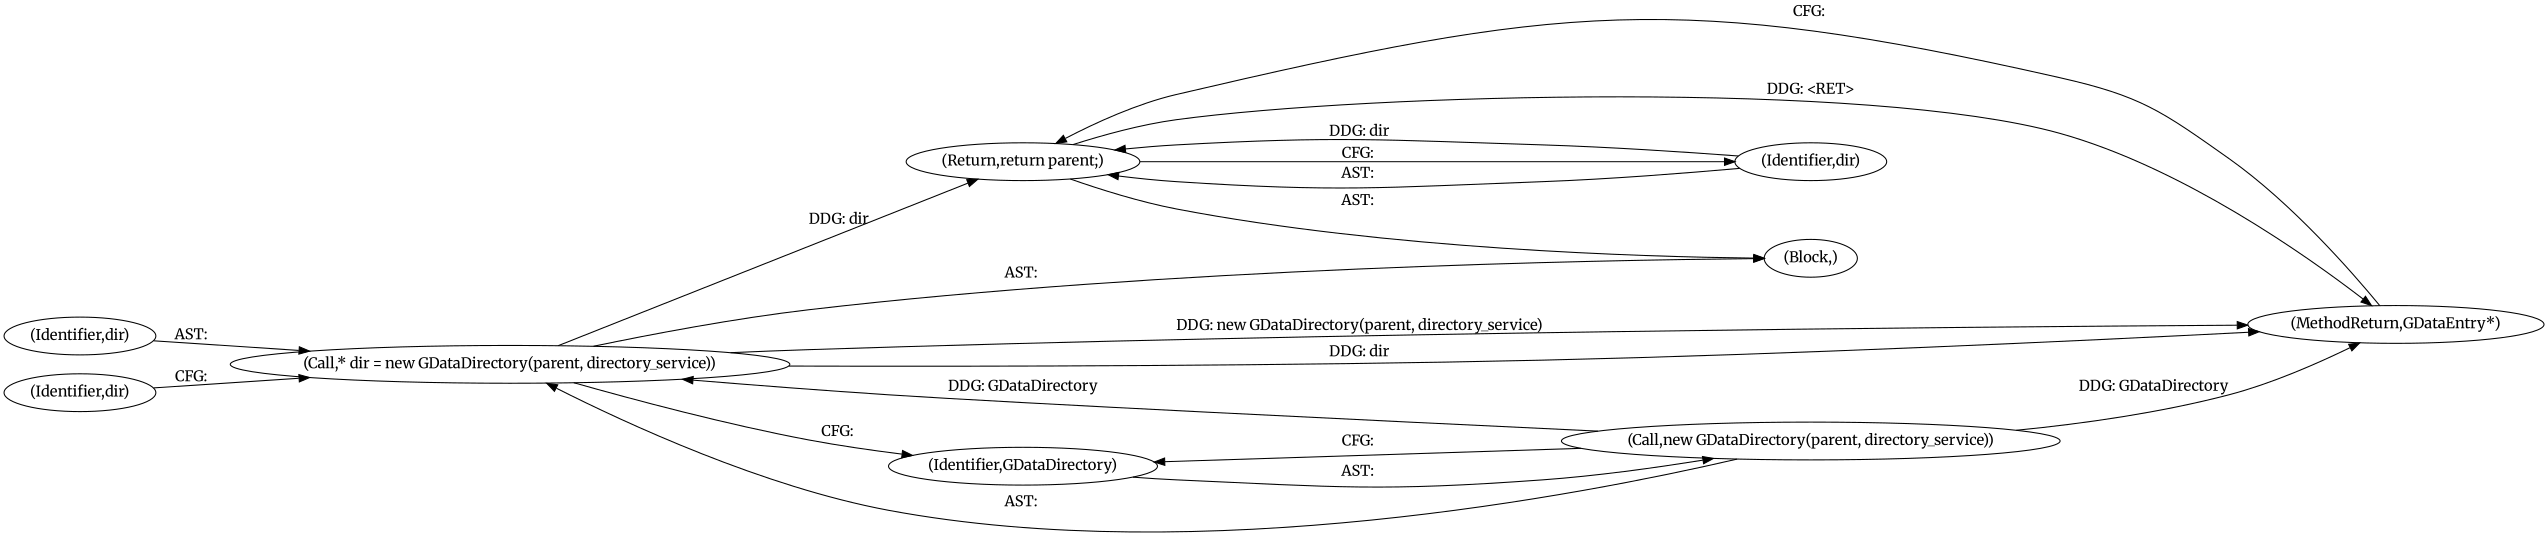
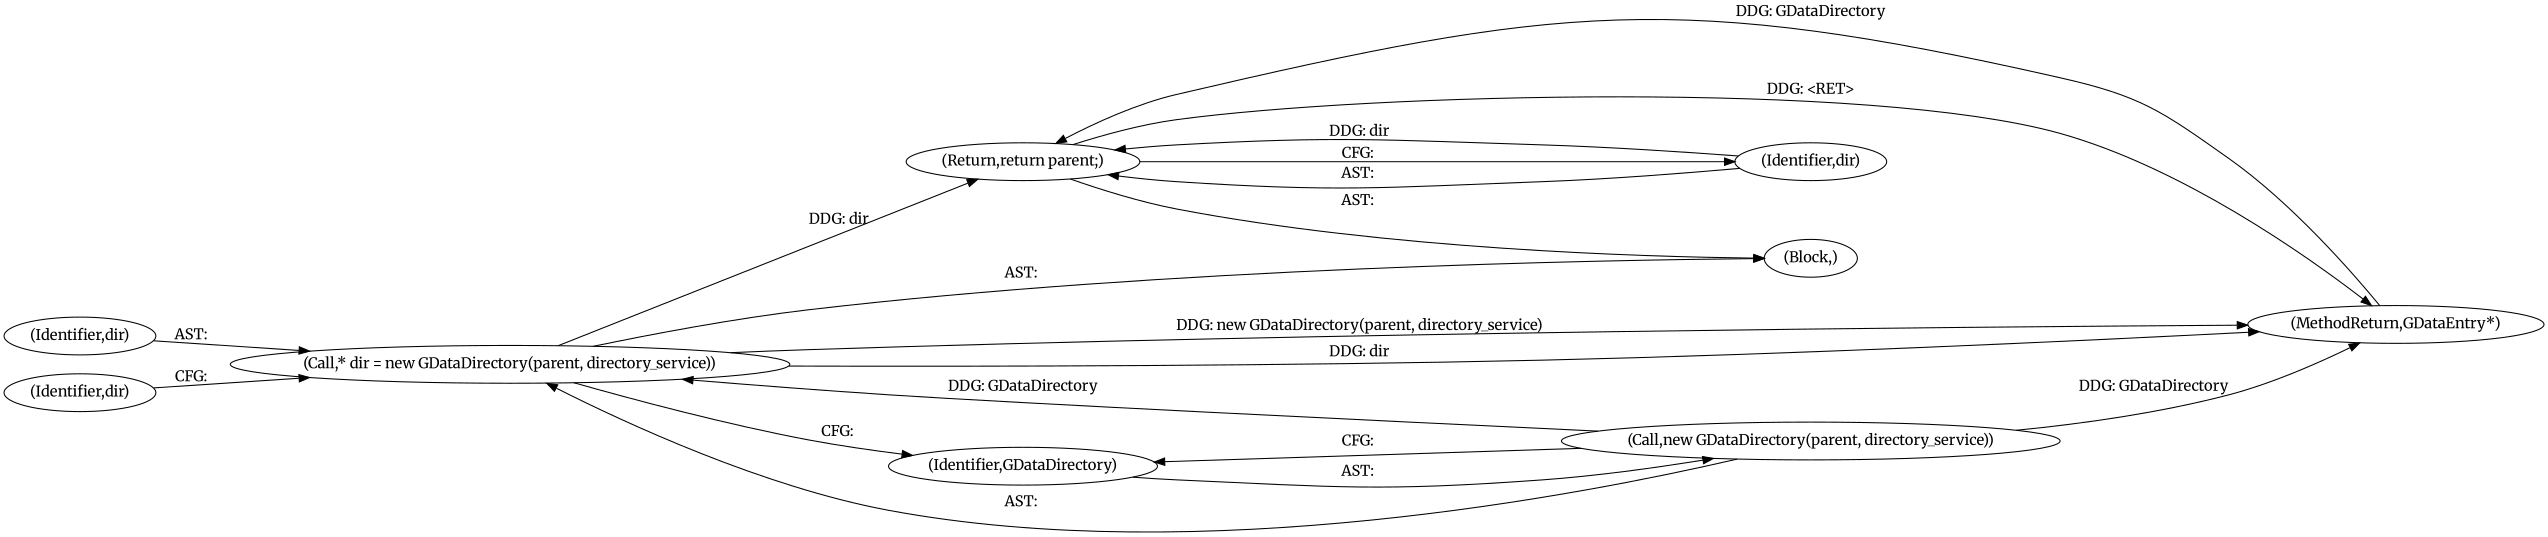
edge "(MethodReturn,GDataEntry*)" -> "(Return,return parent;)": label "CFG: " -> "DDG: GDataDirectory"
